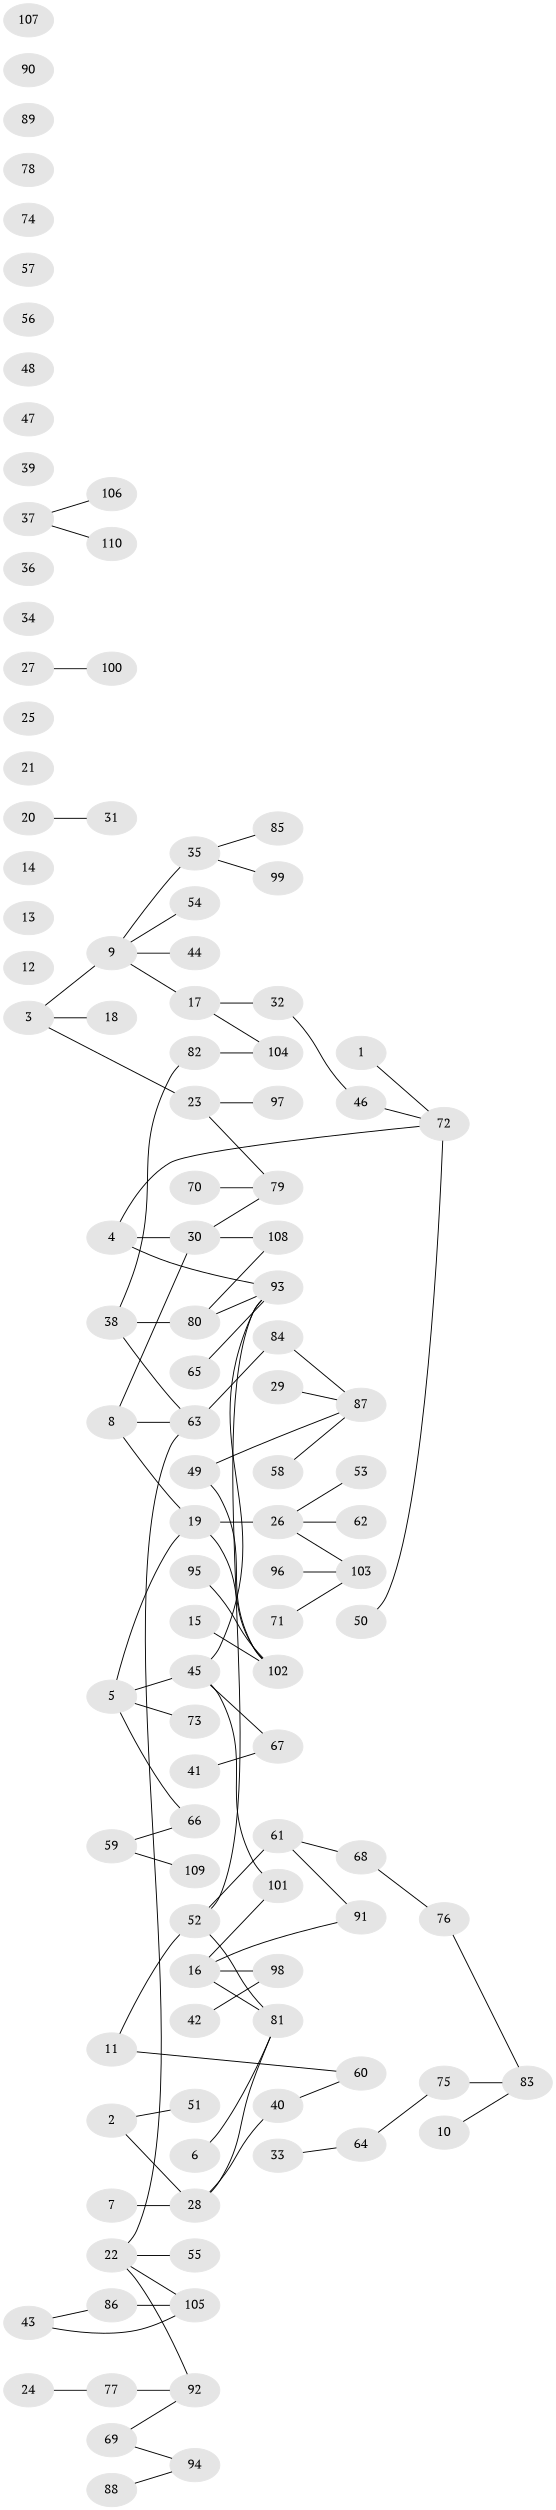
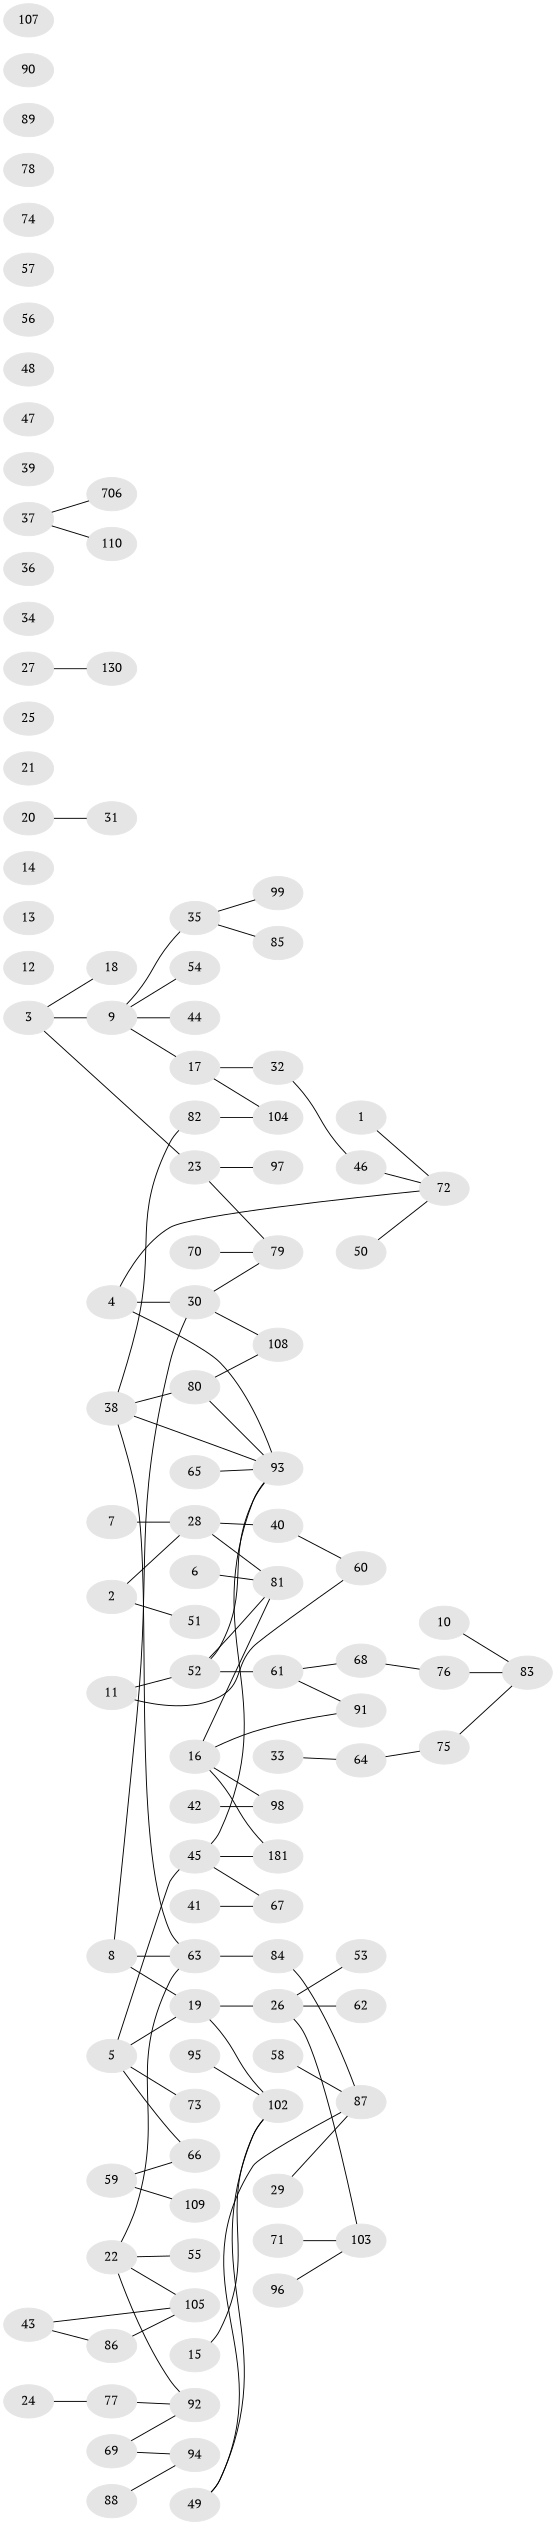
node "106": label "106" -> "706"
node "100": label "100" -> "130"
edge "38" -- "93": added
node "101": label "101" -> "181"
